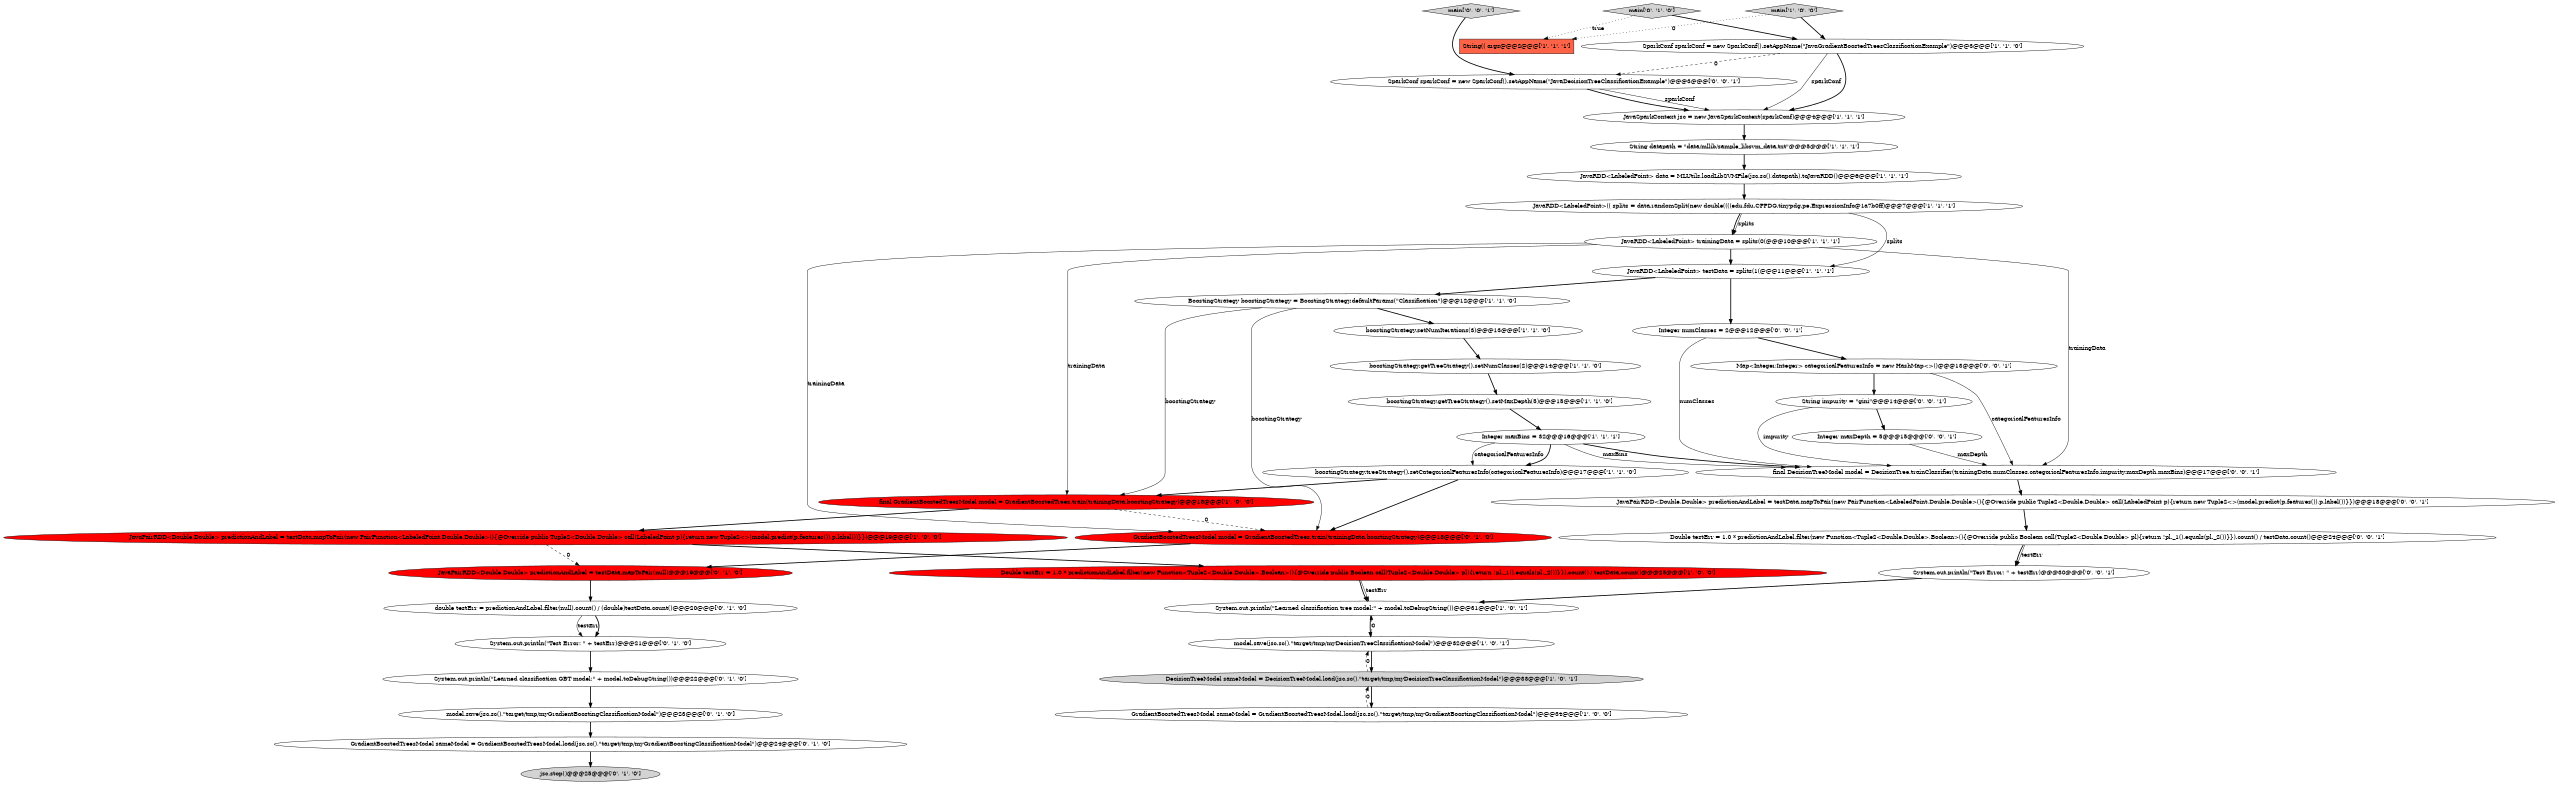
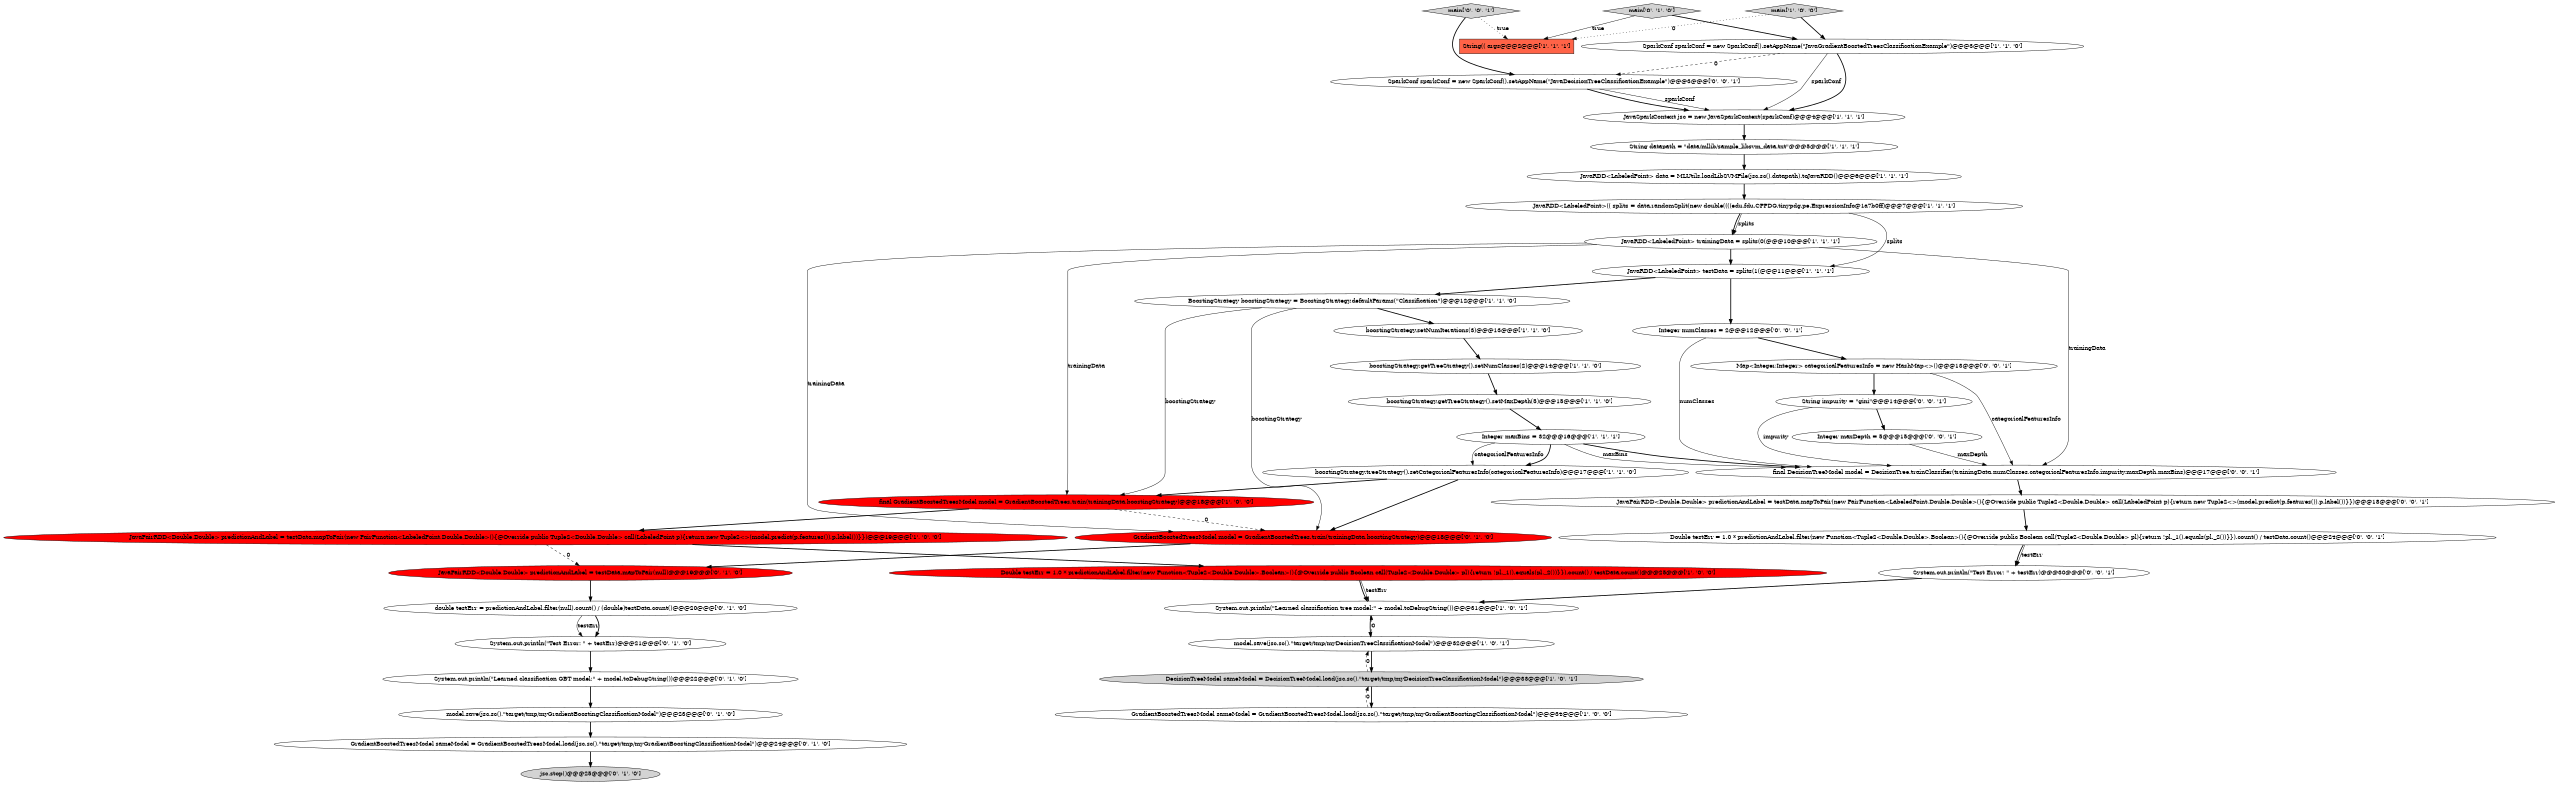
edge "main['0', '0', '1']" -> "String(( args@@@2@@@['1', '1', '1']": added, label "true"
edge "main['0', '1', '0']" -> "String(( args@@@2@@@['1', '1', '1']": style dotted -> solid
